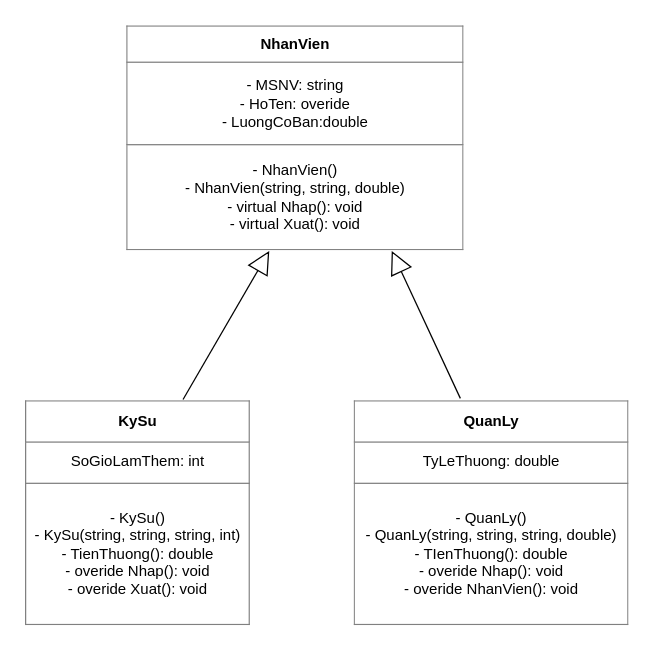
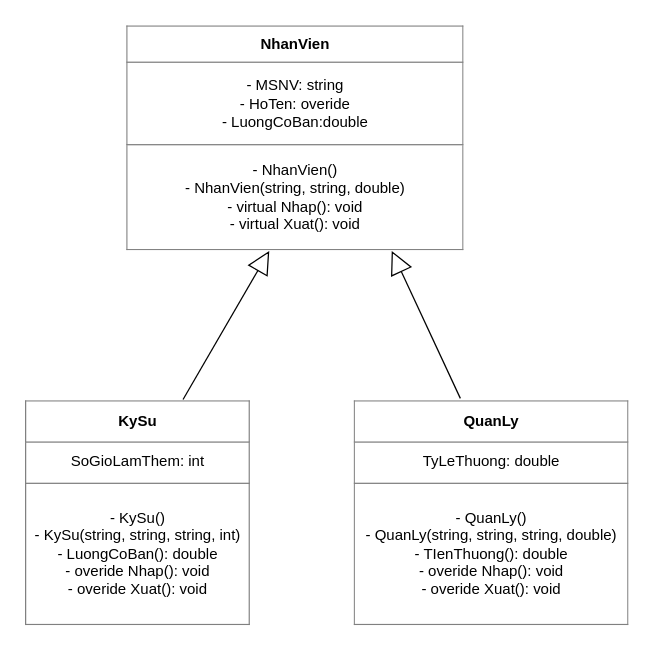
node "KySu SoGioLamThem: int - KySu() - KySu(string, string, string, int) - TienThuong(): double - overide Nhap(): void - overide Xuat(): void": label "KySu SoGioLamThem: int - KySu() - KySu(string, string, string, int) - TienThuong(): double - overide Nhap(): void - overide Xuat(): void" -> "KySu SoGioLamThem: int - KySu() - KySu(string, string, string, int) - LuongCoBan(): double - overide Nhap(): void - overide Xuat(): void"
node "QuanLy TyLeThuong: double - QuanLy() - QuanLy(string, string, string, double) - TIenThuong(): double - overide Nhap(): void - overide NhanVien(): void": label "QuanLy TyLeThuong: double - QuanLy() - QuanLy(string, string, string, double) - TIenThuong(): double - overide Nhap(): void - overide NhanVien(): void" -> "QuanLy TyLeThuong: double - QuanLy() - QuanLy(string, string, string, double) - TIenThuong(): double - overide Nhap(): void - overide Xuat(): void"
